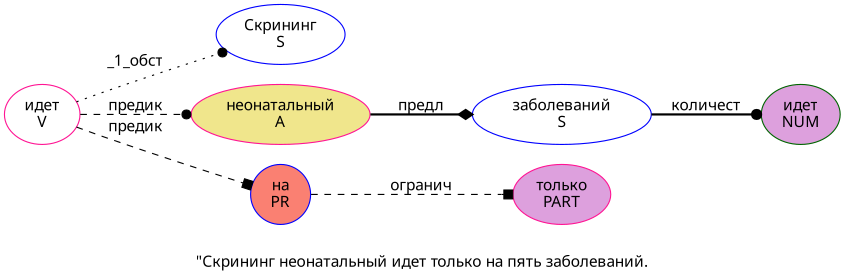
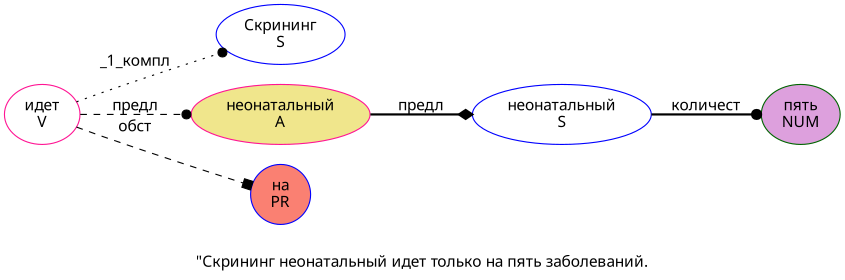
edge "идет V" -> "Скрининг S": label "_1_обст" -> "_1_компл"
edge "идет V" -> "неонатальный A": label "предик" -> "предл"
node "заболеваний S": label "заболеваний S" -> "неонатальный S"
node "идет NUM": label "идет NUM" -> "пять NUM"
edge "идет V" -> "на PR": label "предик" -> "обст"
node "только PART": removed
